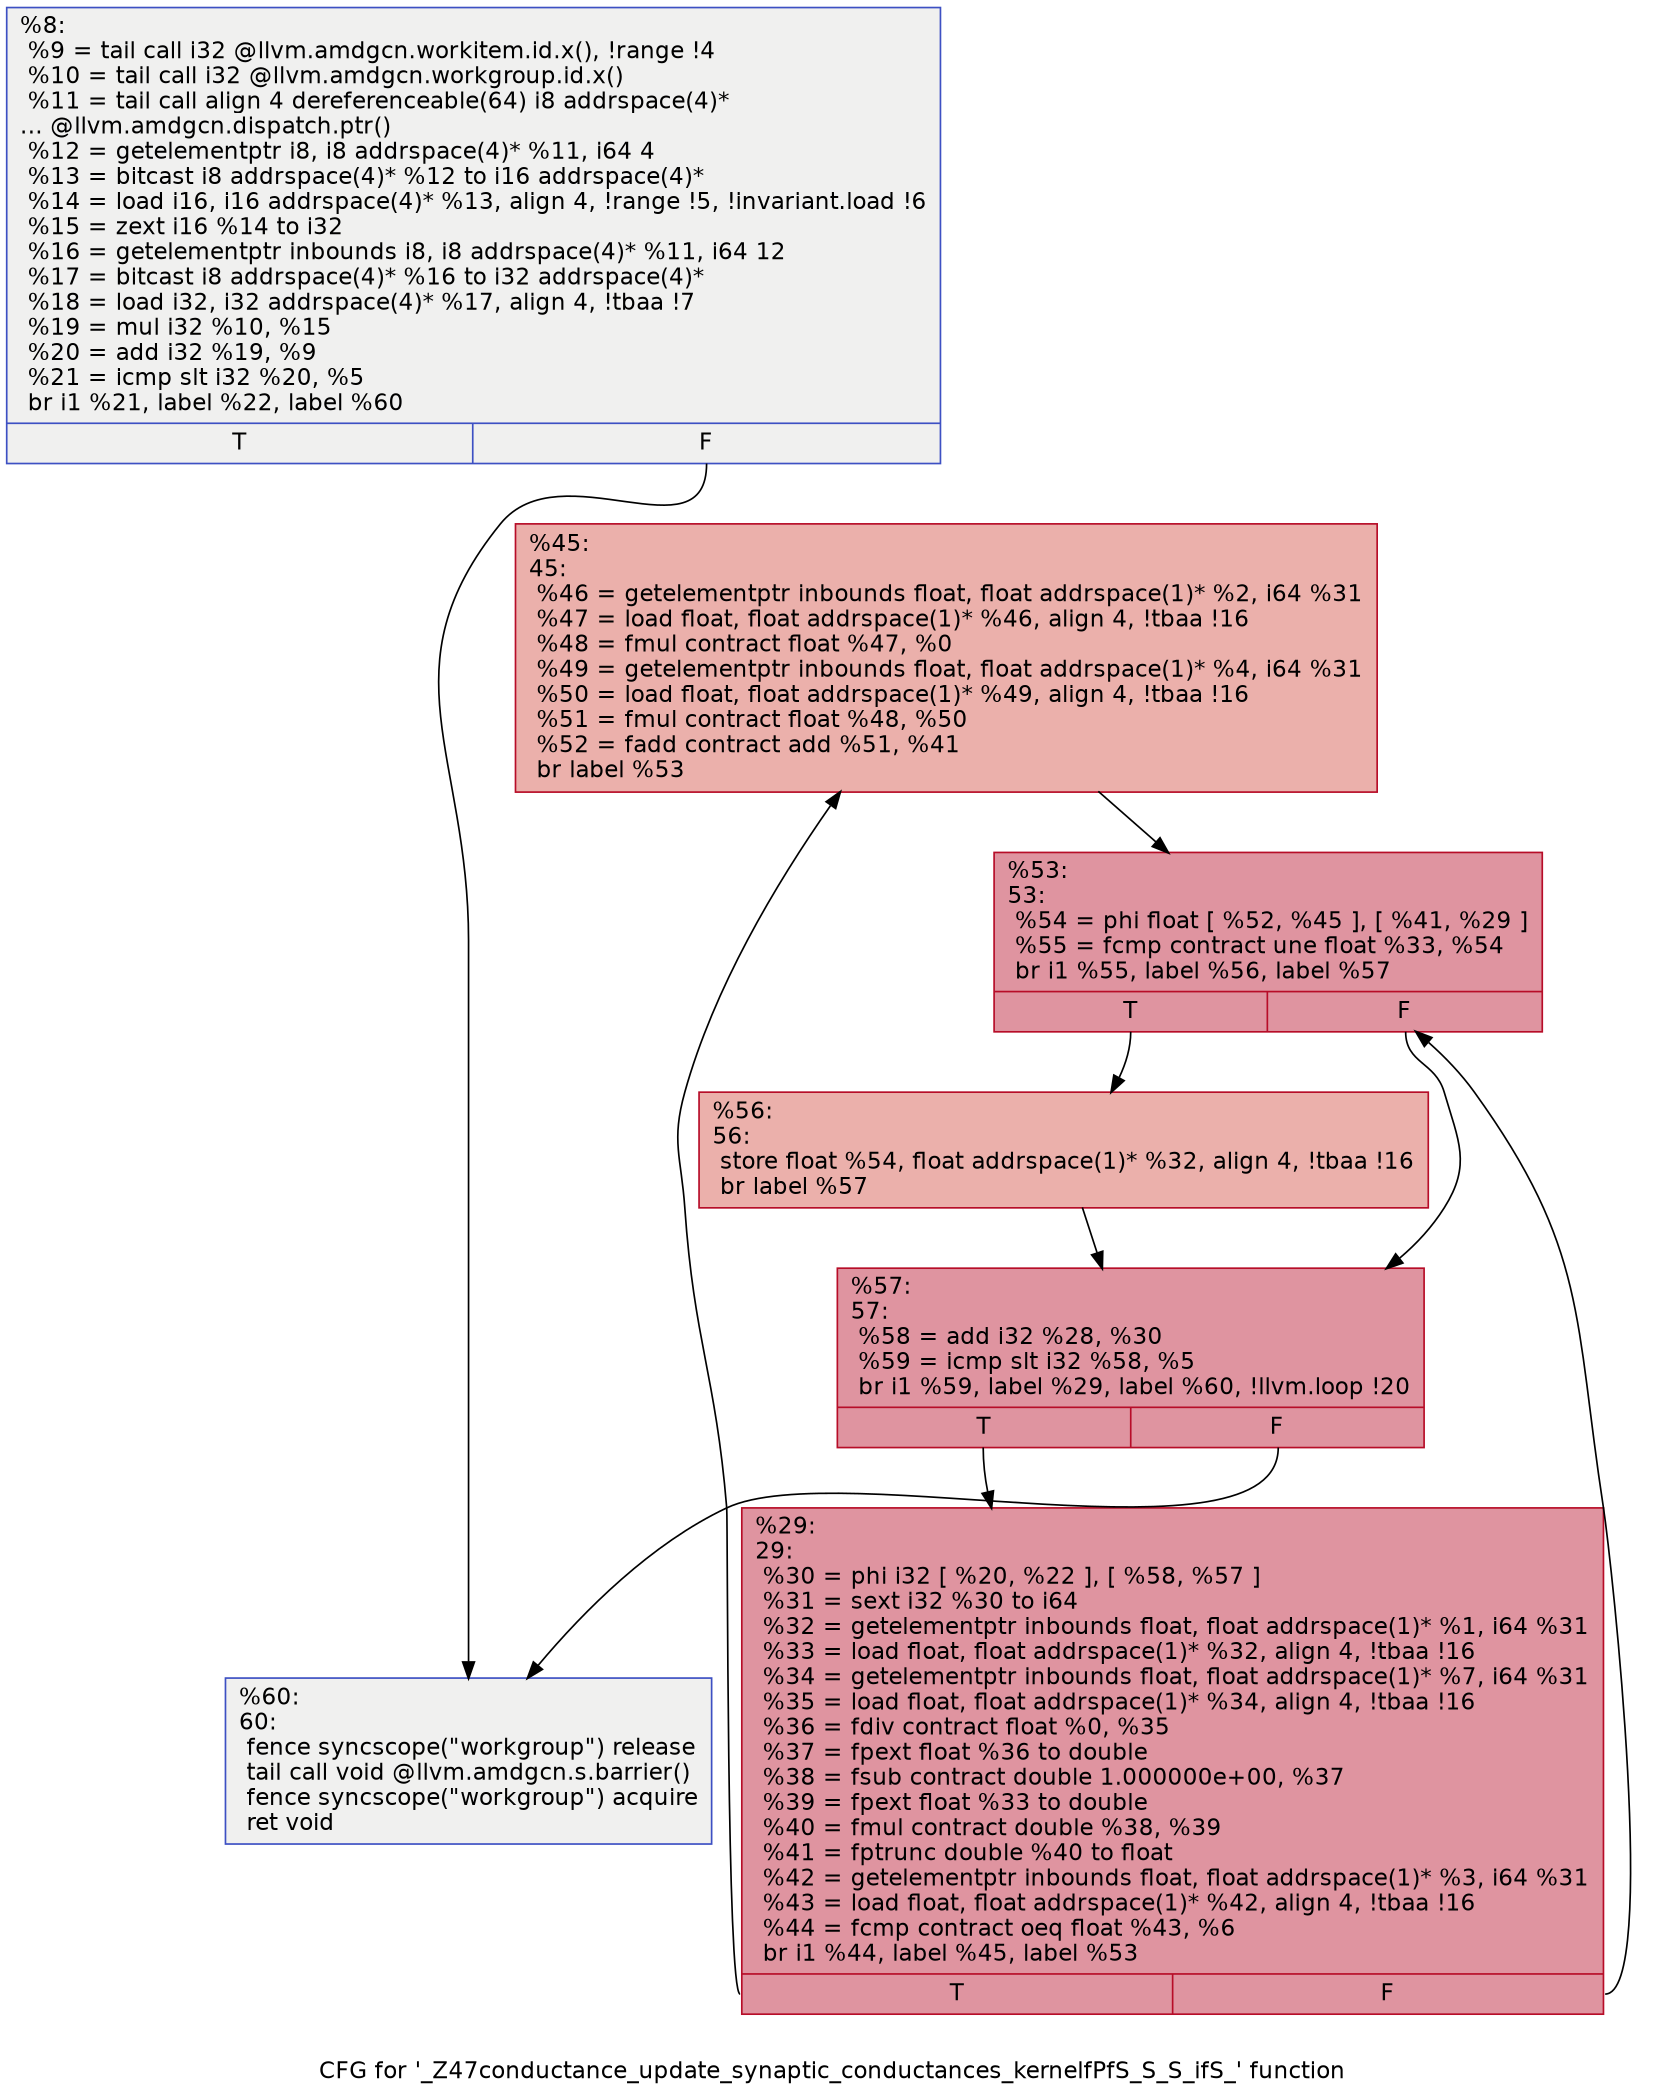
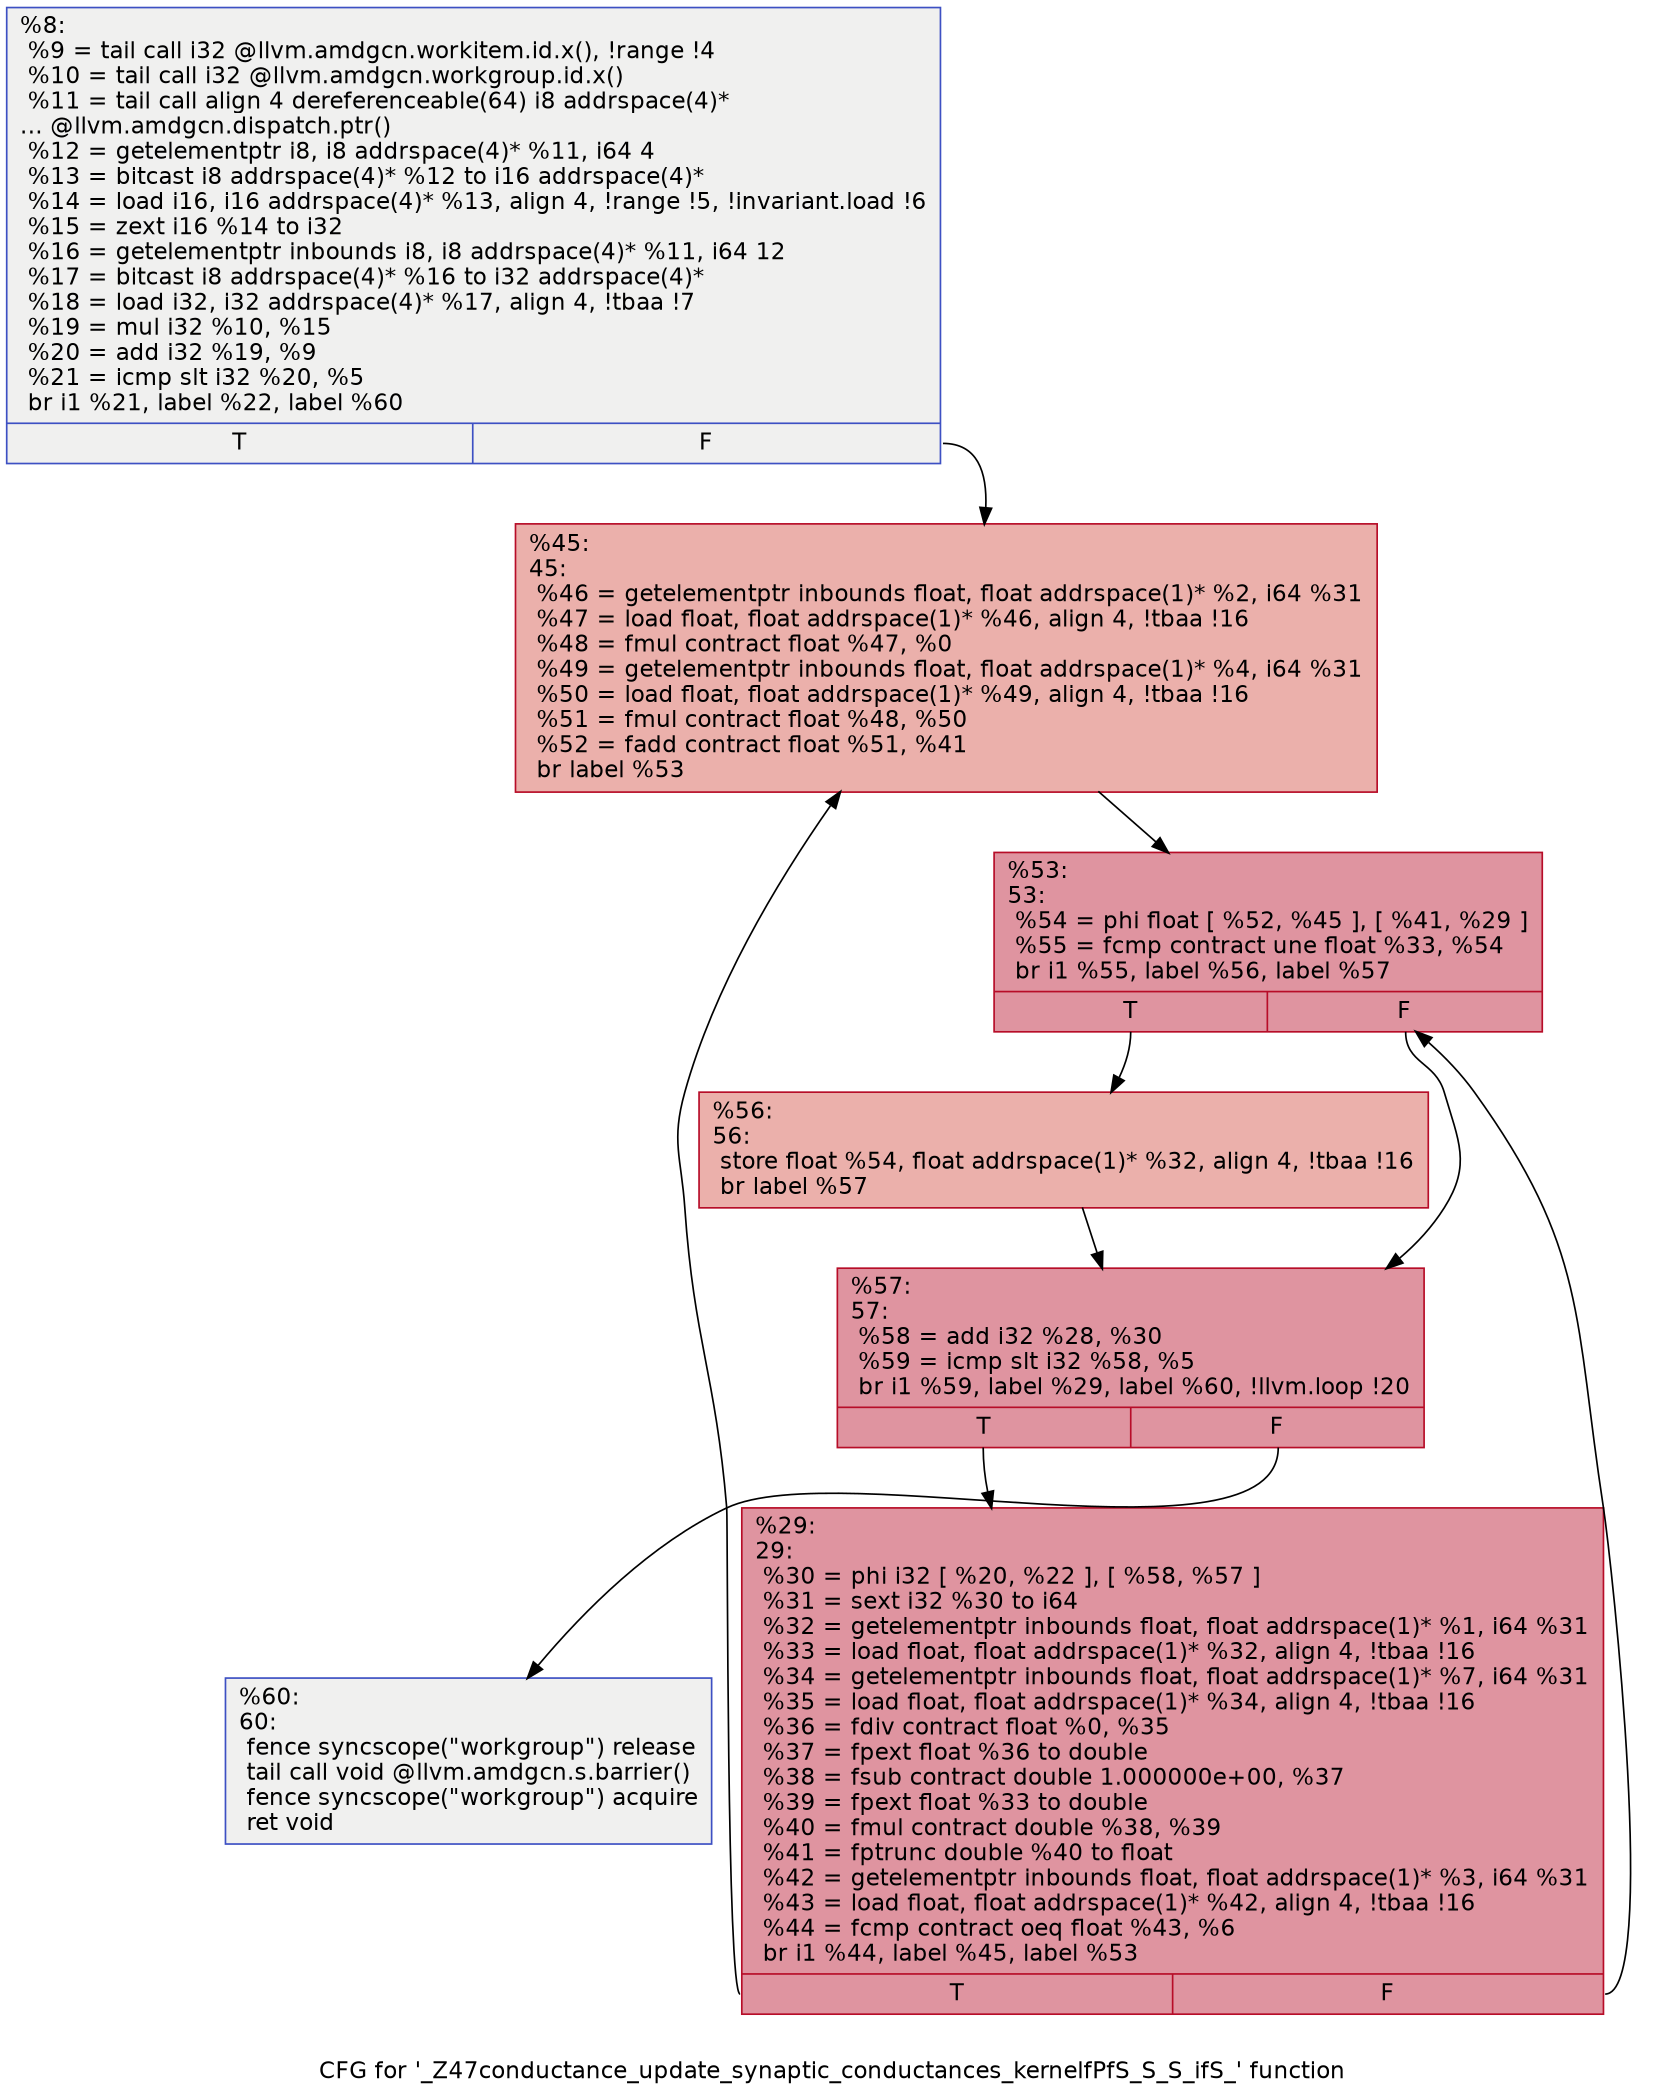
node "%45:": text "%52 = fadd contract add %51, %41" -> "%52 = fadd contract float %51, %41"
edge "%8:" -> "%60:": now "%8:" -> "%45:"
